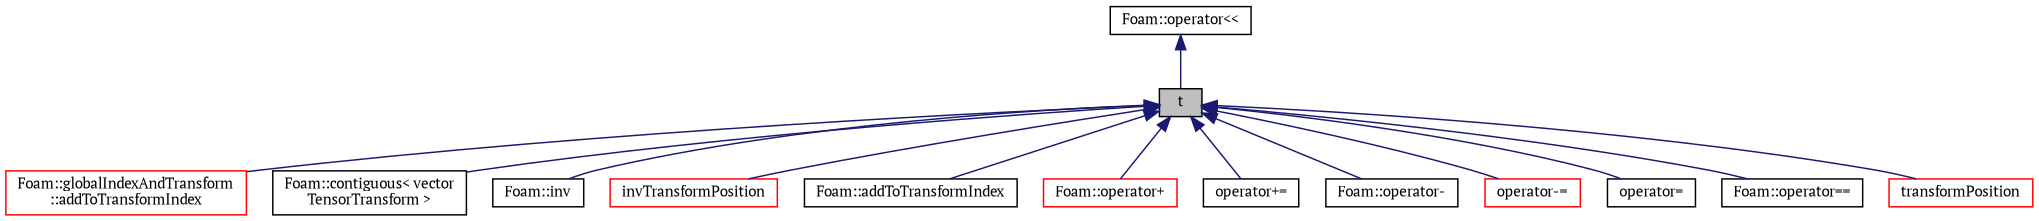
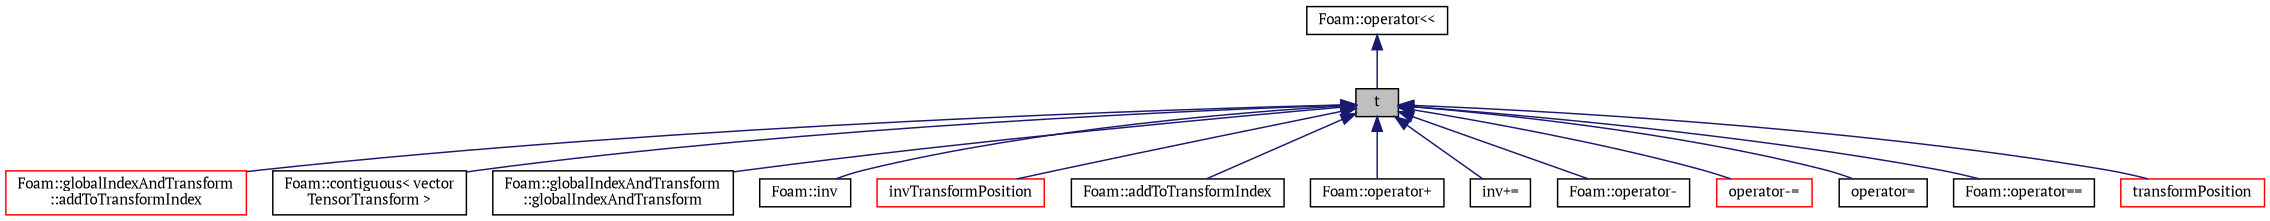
node "Foam::globalIndexAndTransform ::globalIndexAndTransform": added
node "Foam::operator+": color red -> black
node "operator+=": label "operator+=" -> "inv+="
